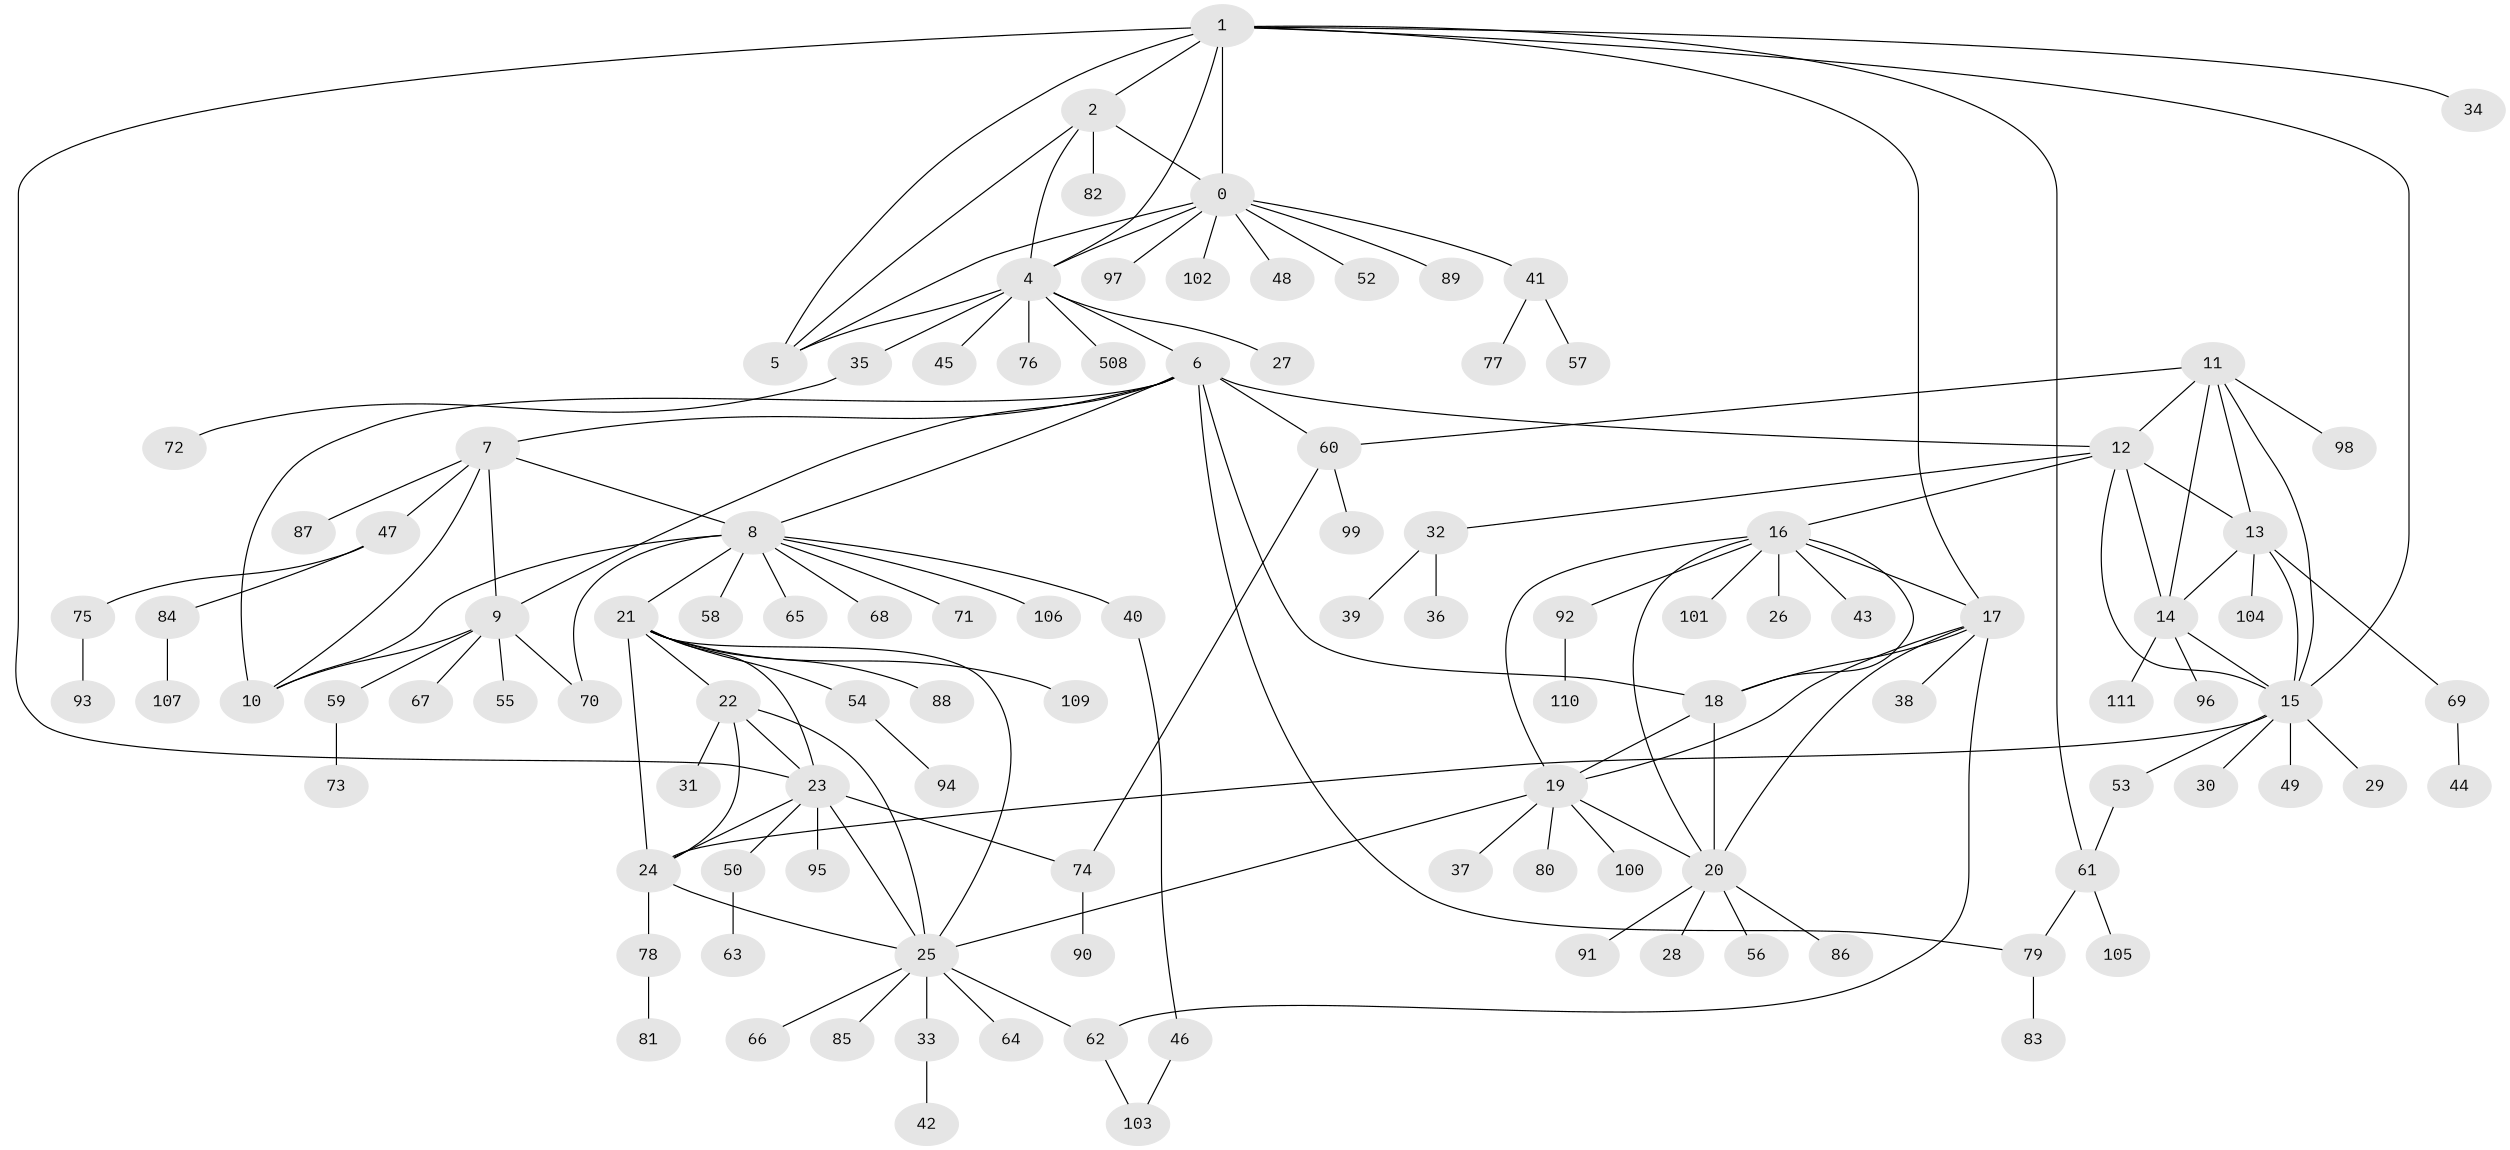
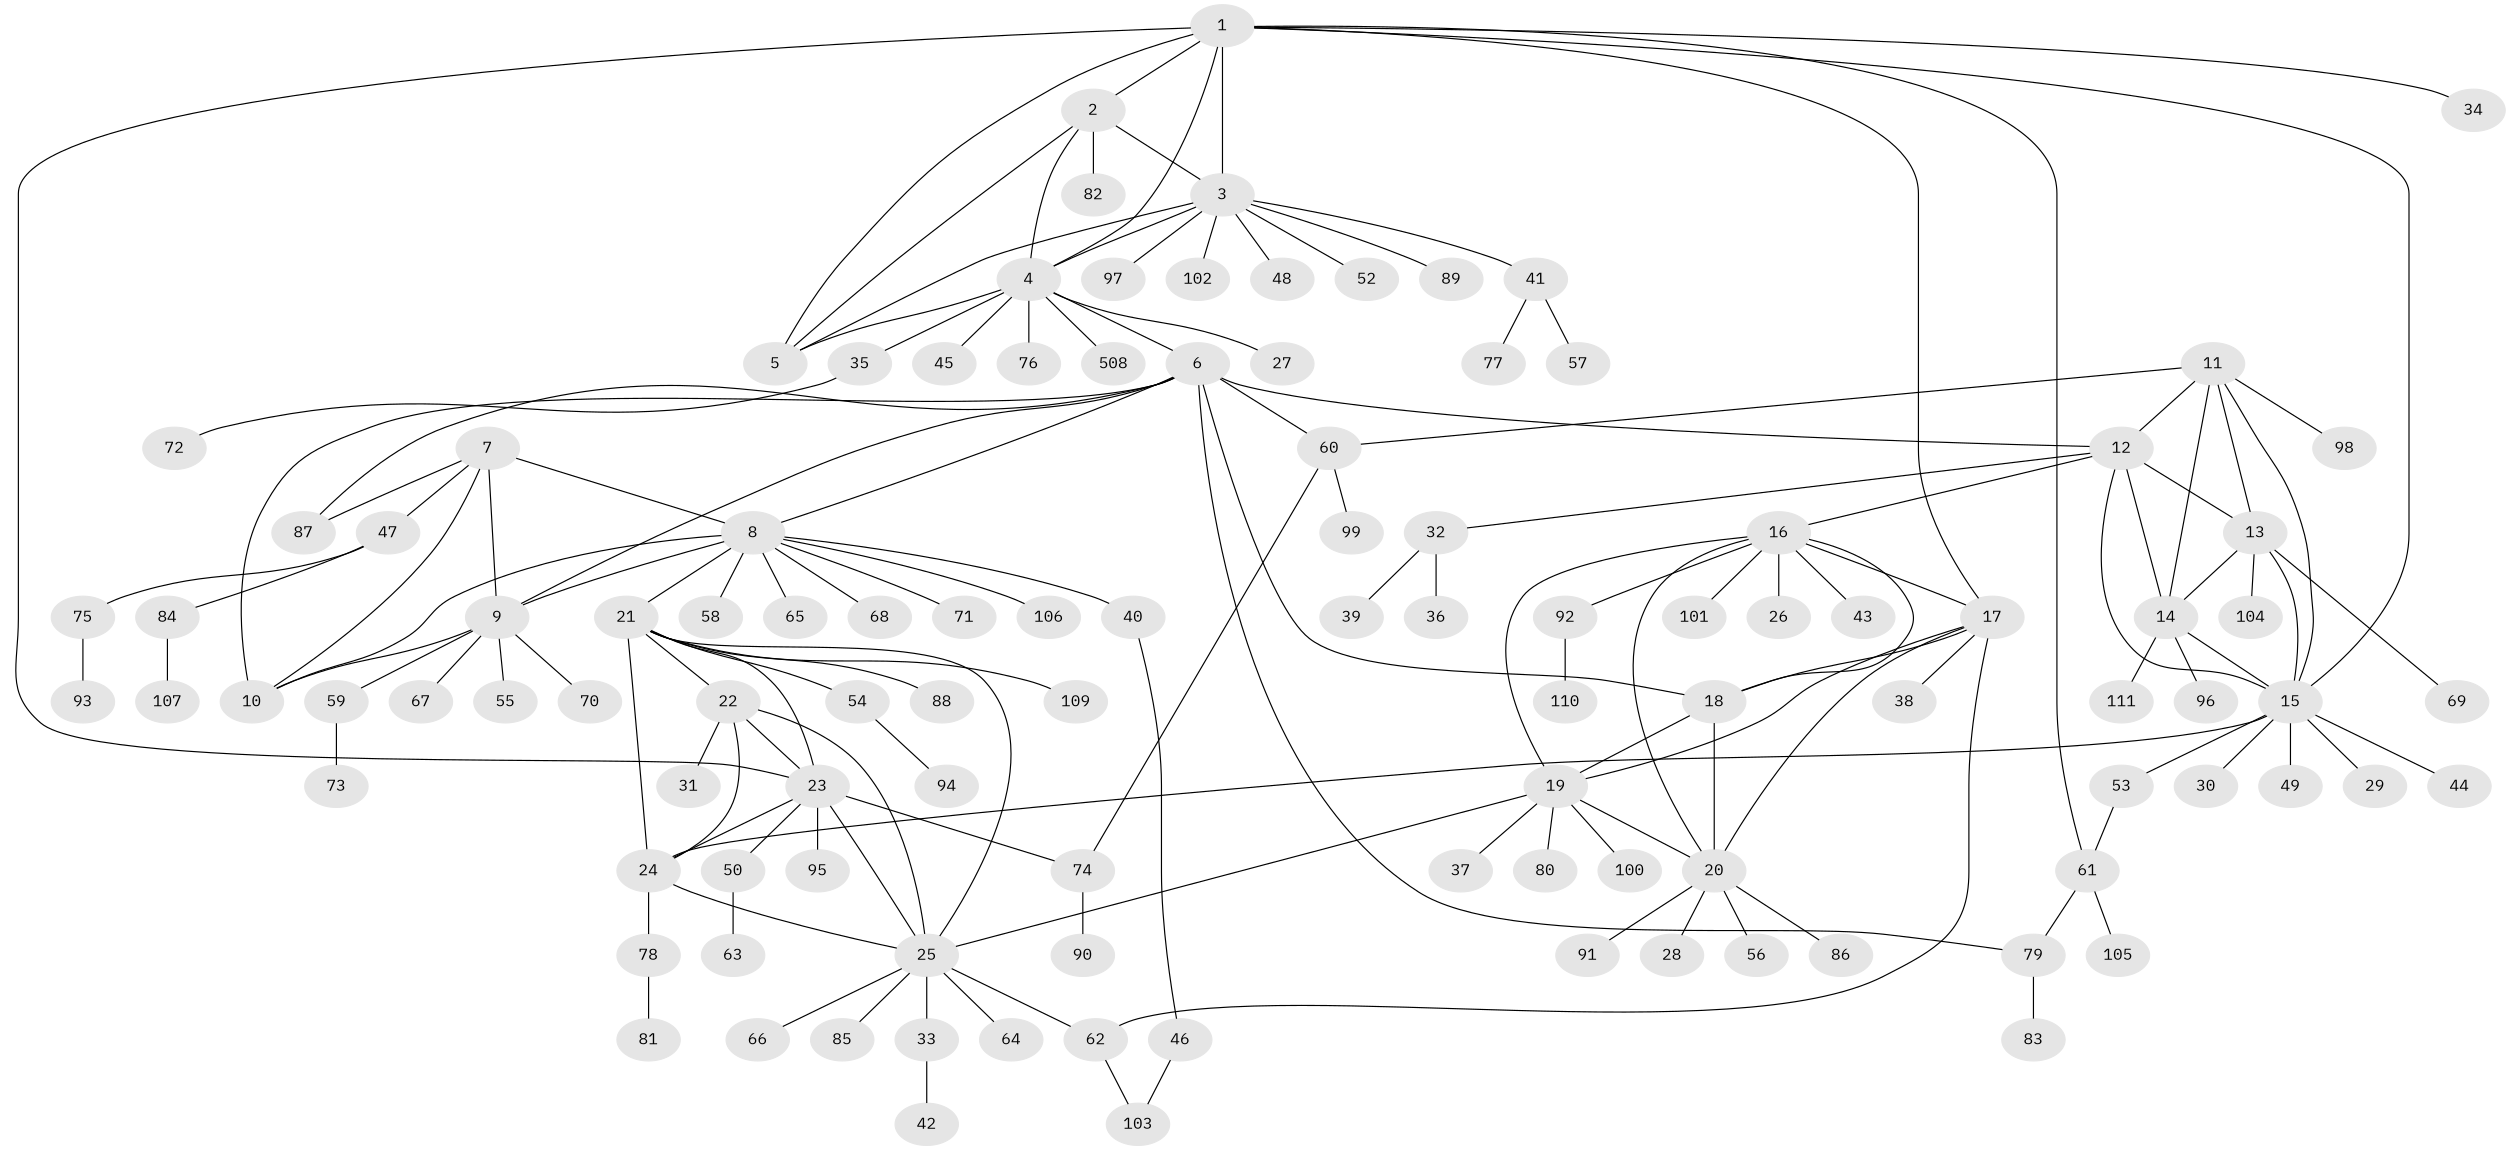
node "0": label "0" -> "3"
edge "6" -- "7": now "6" -- "87"
edge "8" -- "70": now "8" -- "9"
edge "69" -- "44": now "15" -- "44"
